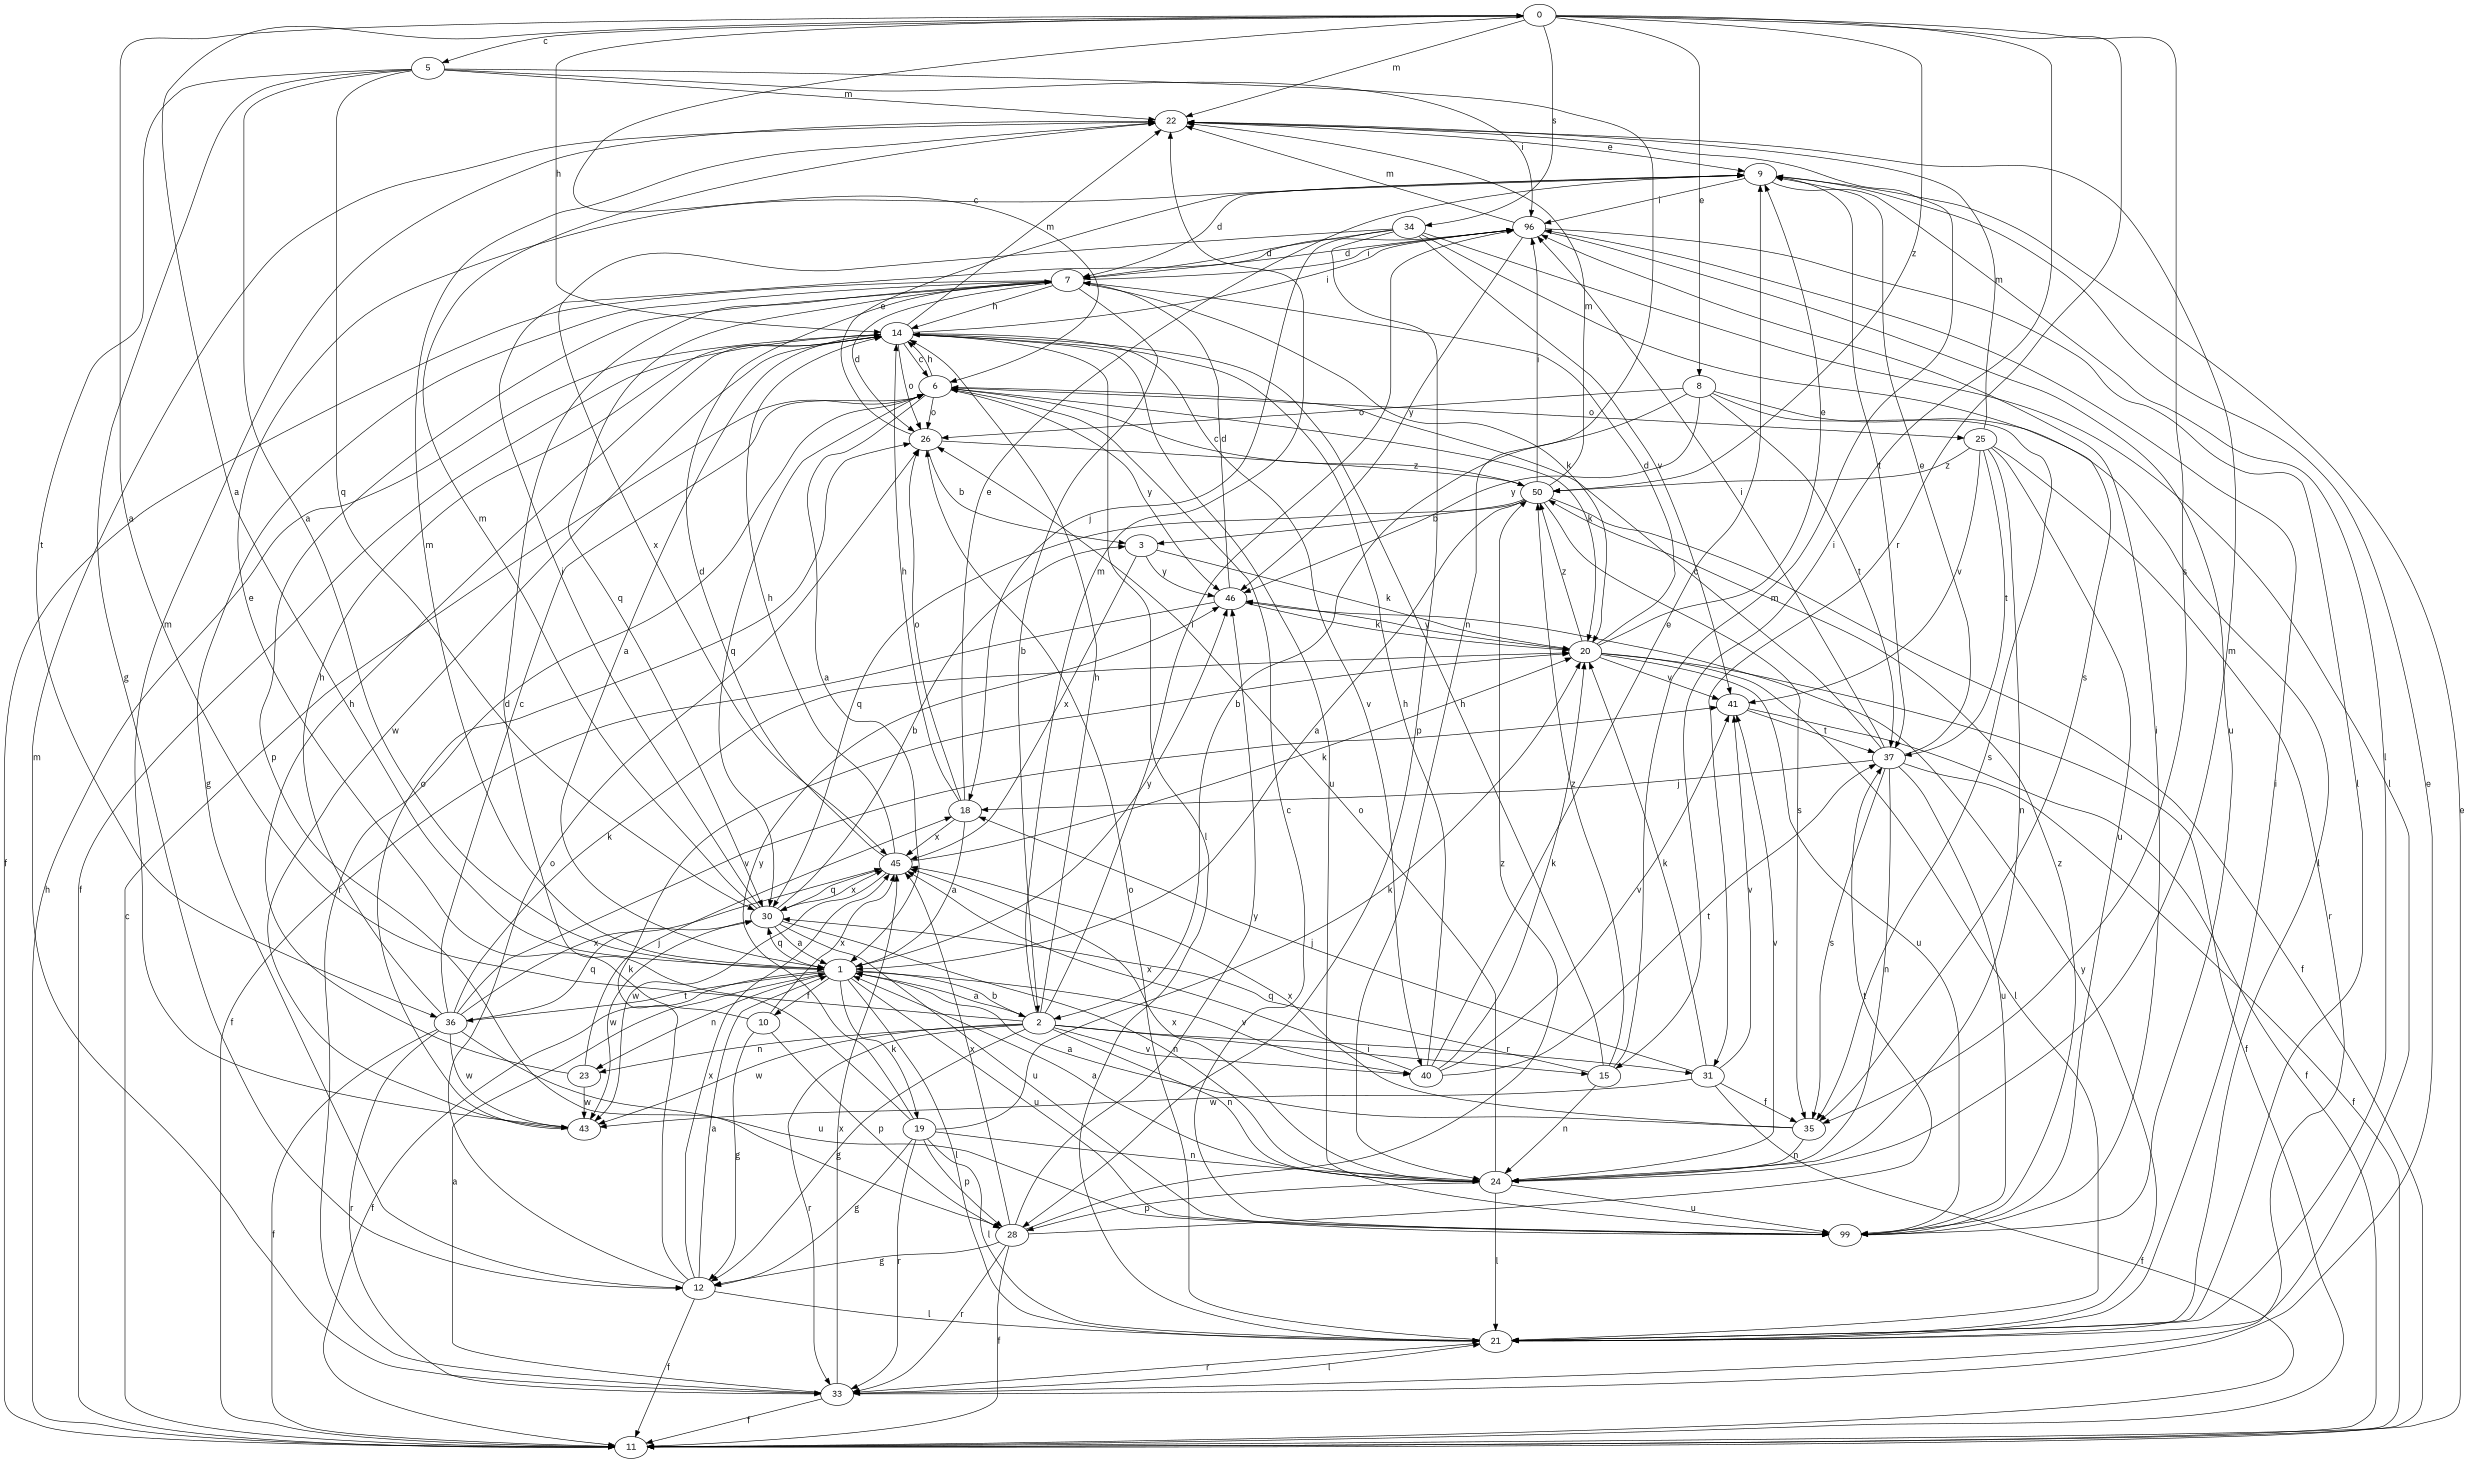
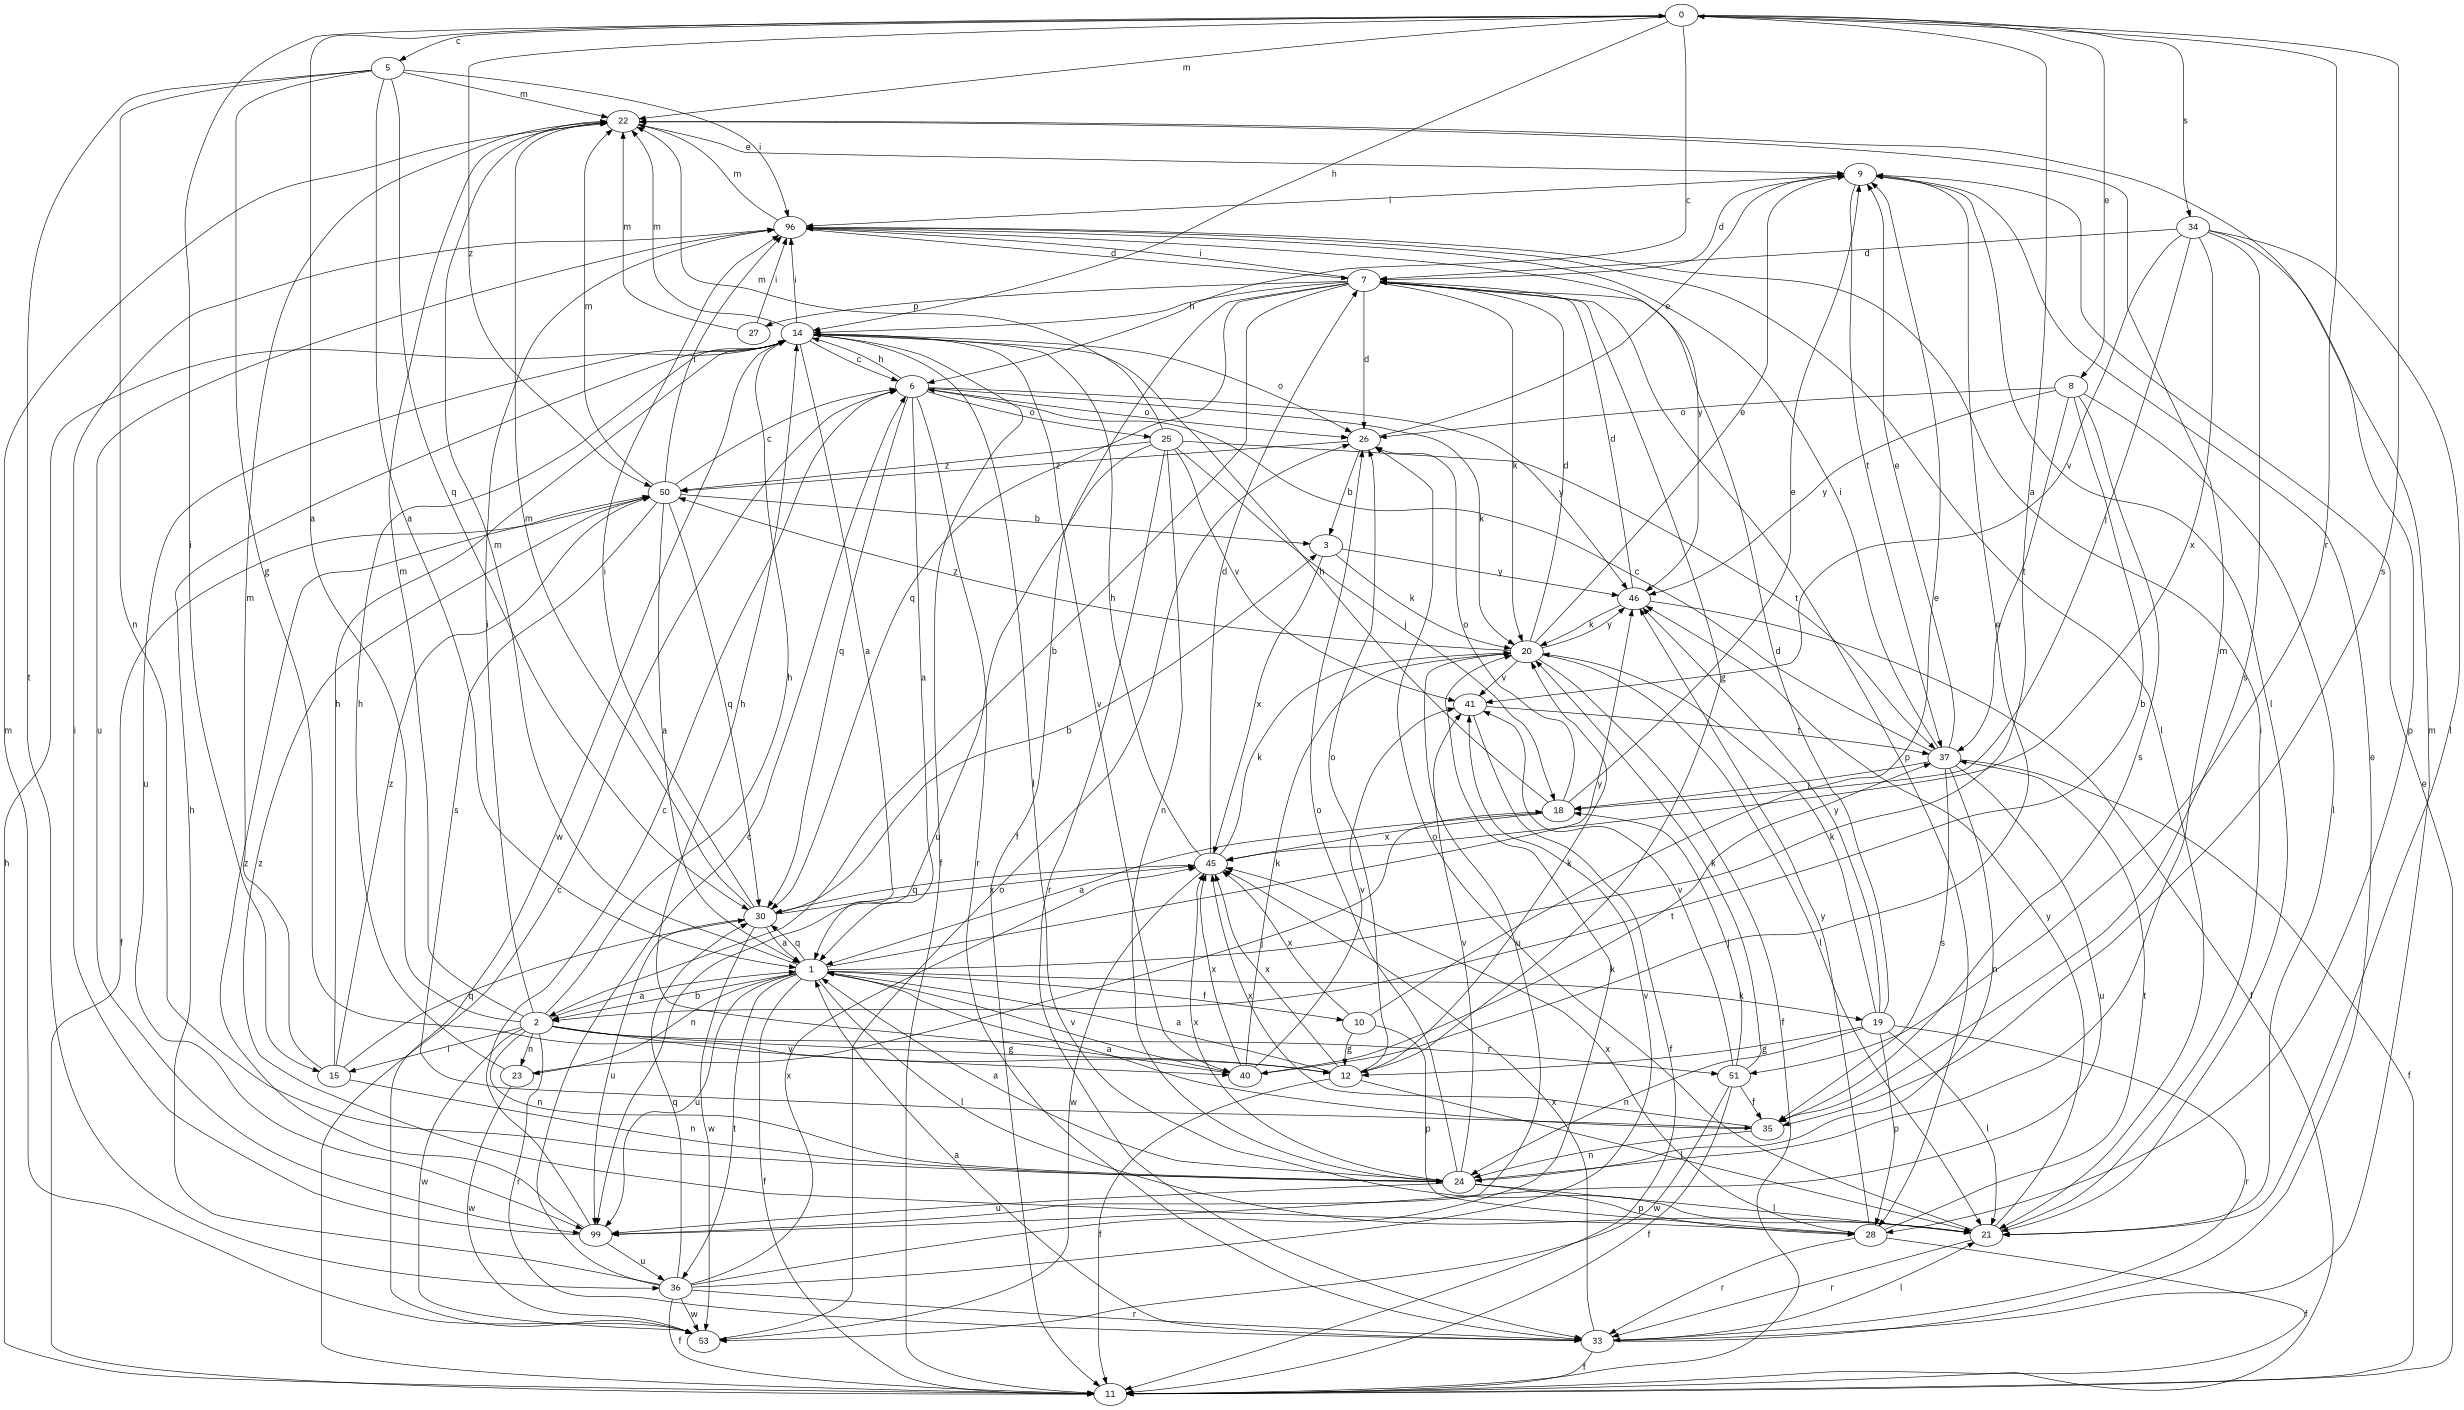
node "27": added
edge "25" -> "18": added, label "j"
edge "40" -> "9": reversed
edge "30" -> "24": removed, label "n"
node "31": label "31" -> "51"
node "43": label "43" -> "53"
edge "36" -> "99": reversed
edge "28" -> "12": removed, label "g"
